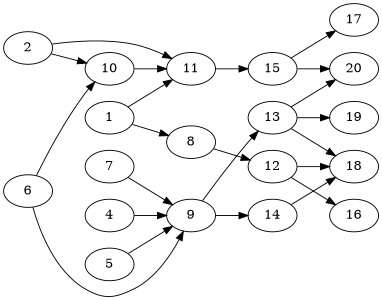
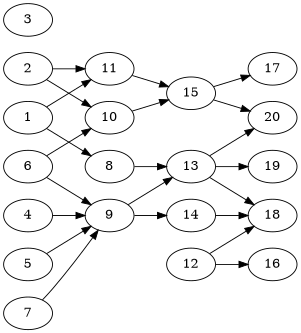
node "3": added
edge "10" -> "11": now "10" -> "15"
edge "8" -> "12": now "8" -> "13"
